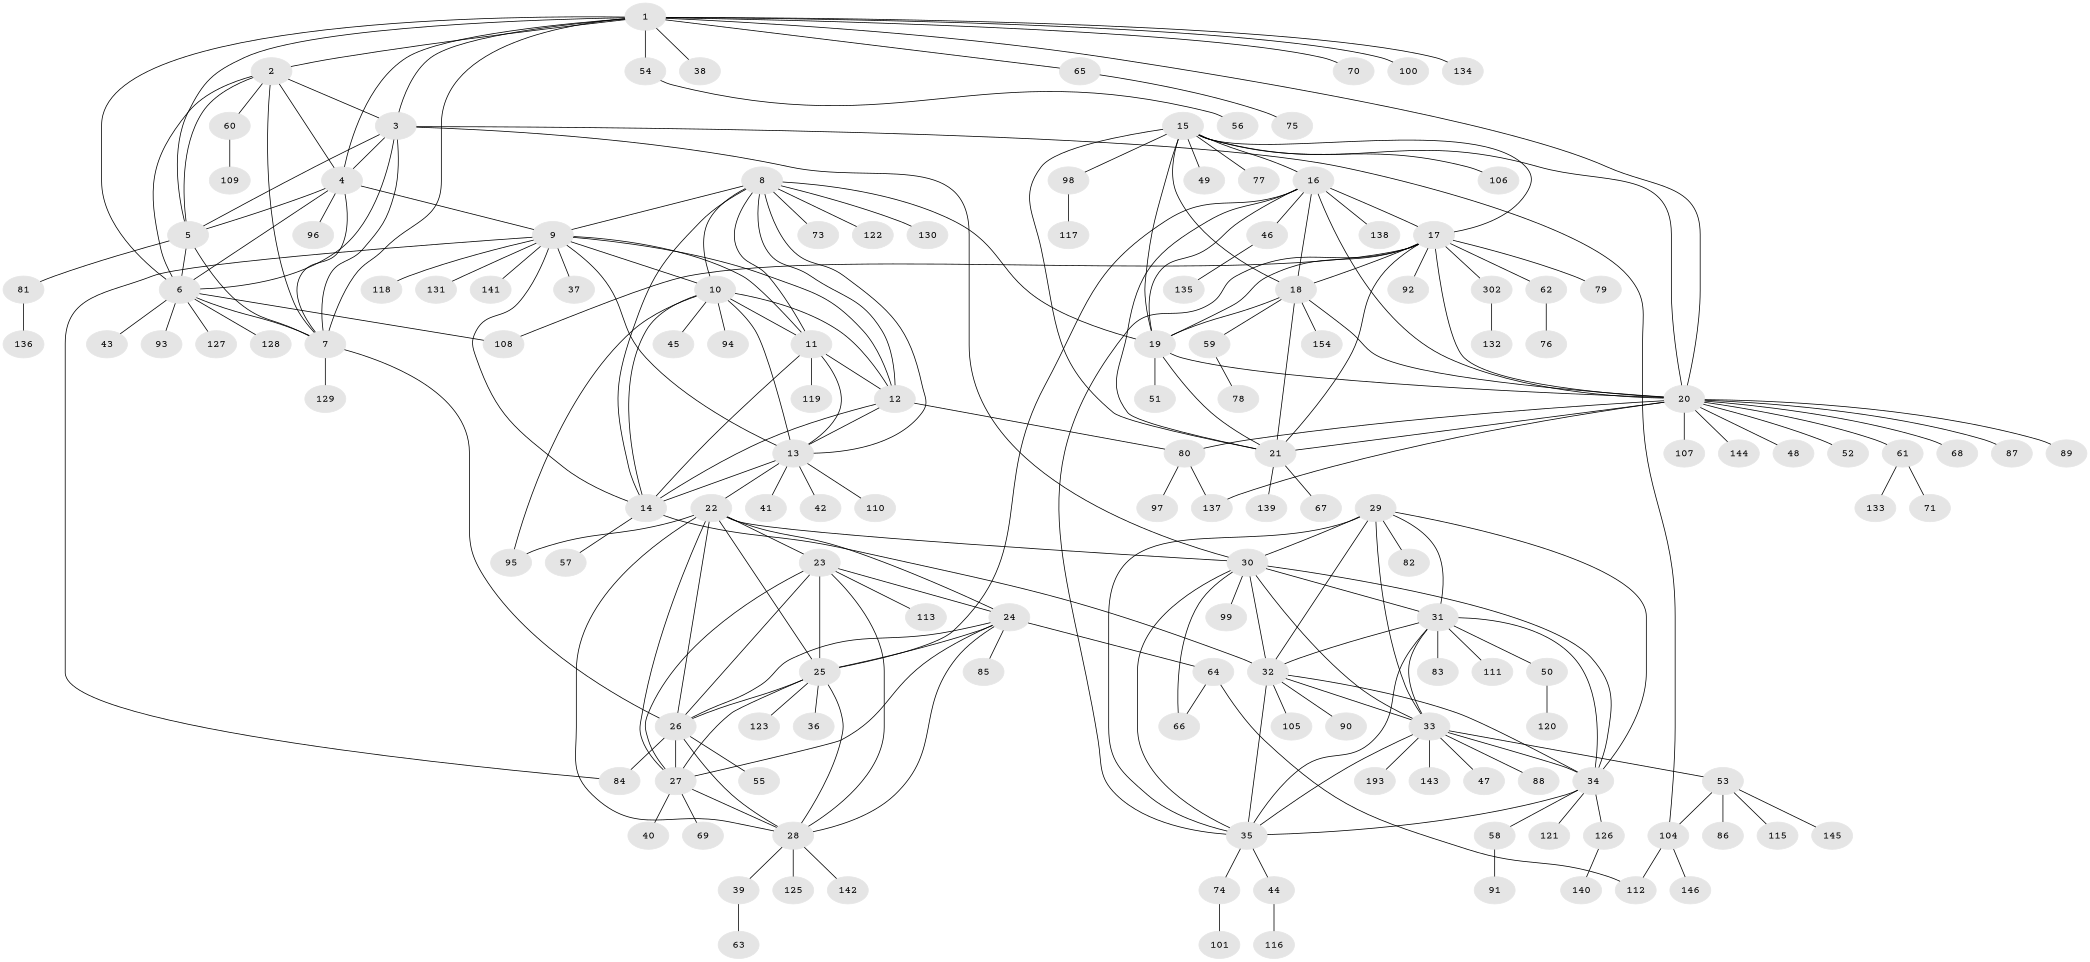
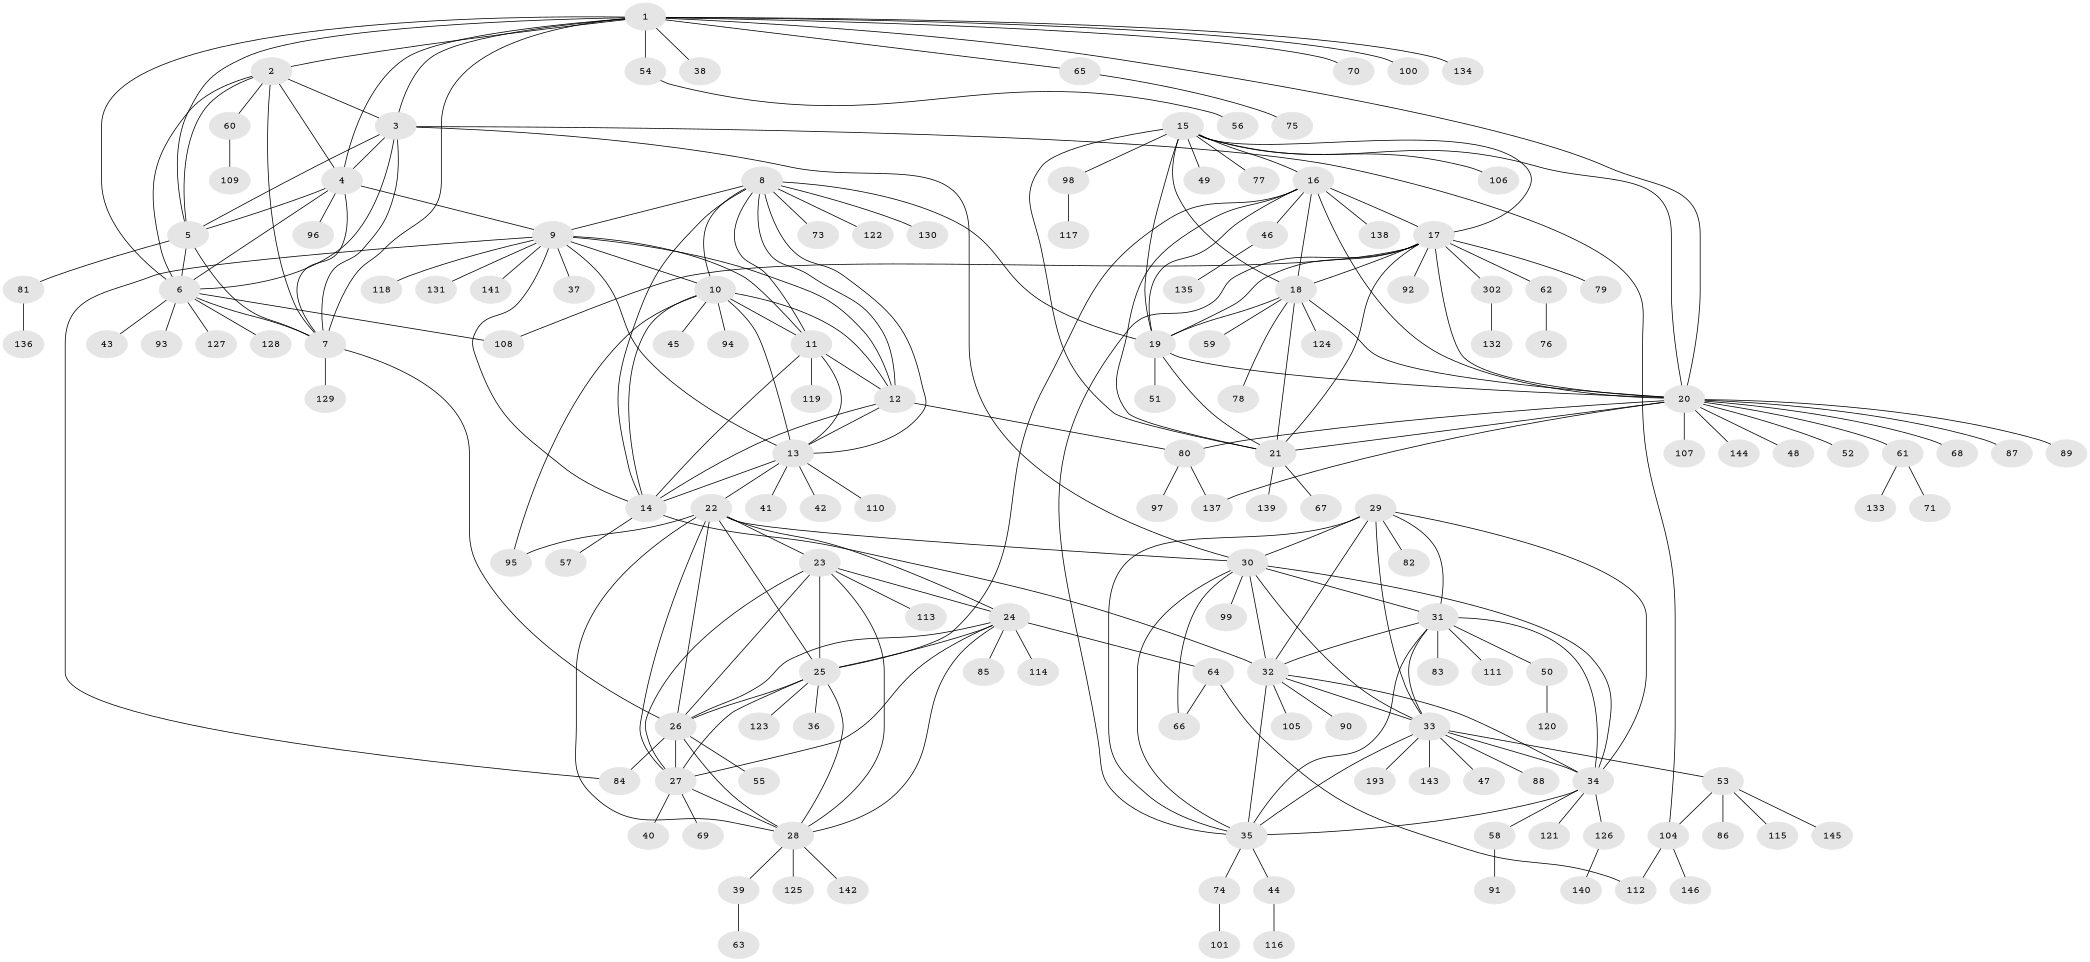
node "154": label "154" -> "124"
edge "59" -- "78": now "18" -- "78"
node "114": added
